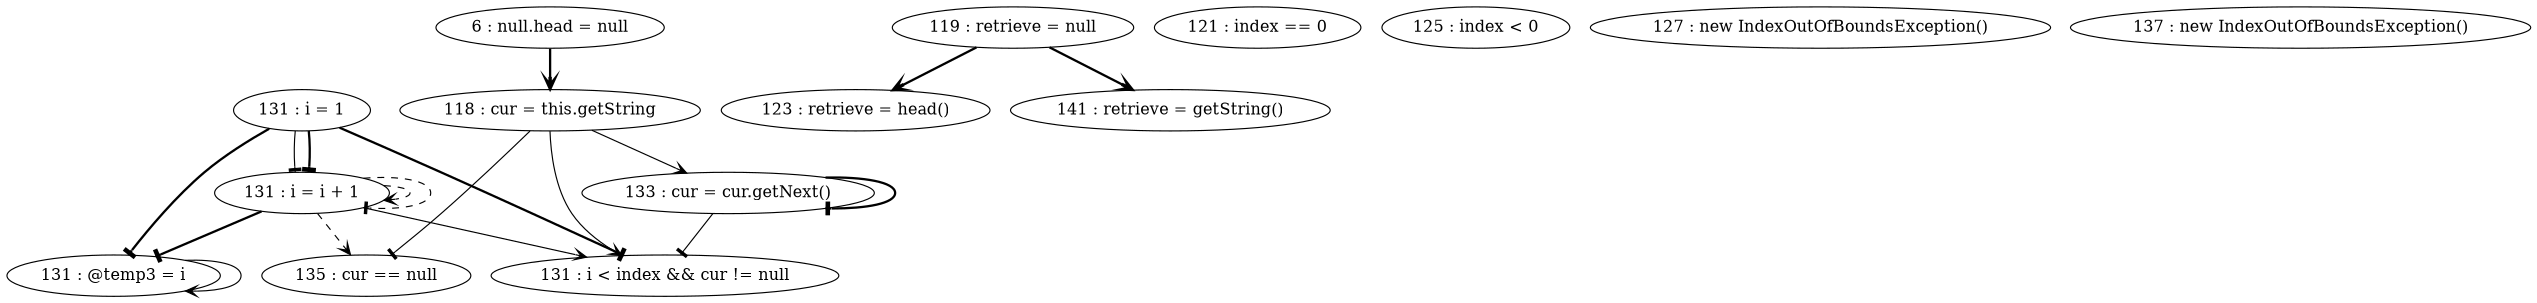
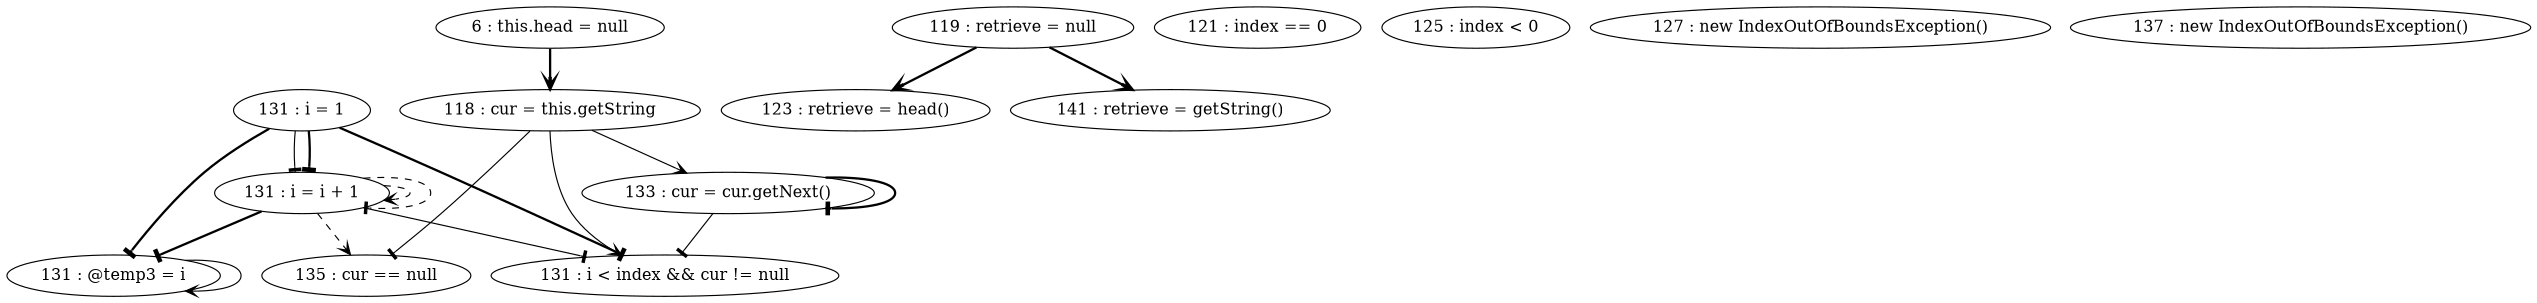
node "6 : null.head = null": label "6 : null.head = null" -> "6 : this.head = null"
edge "131 : i = i + 1" -> "131 : i < index && cur != null": arrowhead vee -> tee
